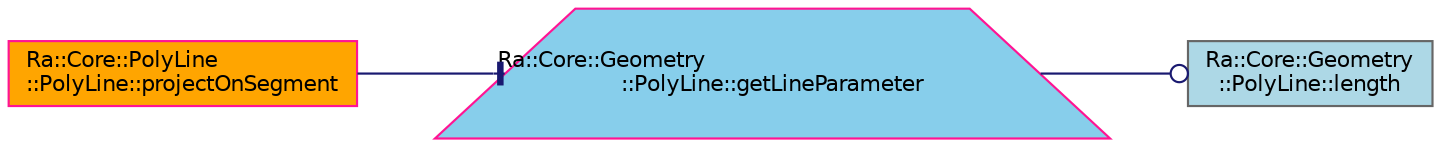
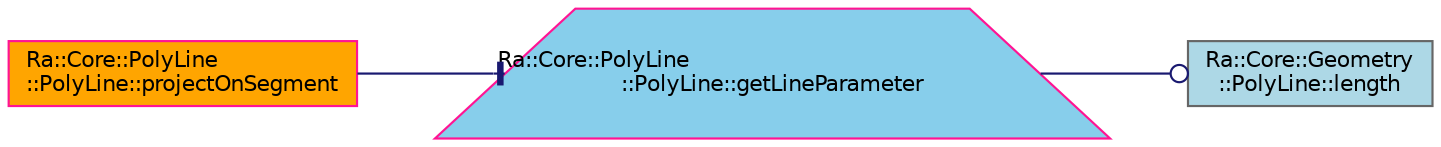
node "Ra::Core::Geometry ::PolyLine::getLineParameter": label "Ra::Core::Geometry ::PolyLine::getLineParameter" -> "Ra::Core::PolyLine ::PolyLine::getLineParameter"
